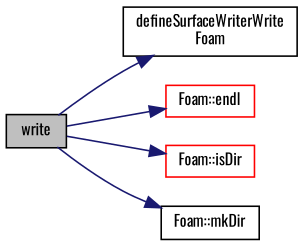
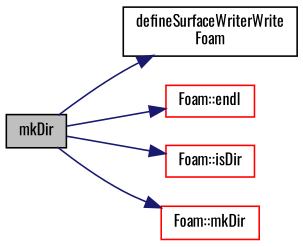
node "write": label "write" -> "mkDir"
node "Foam::mkDir": color black -> red
